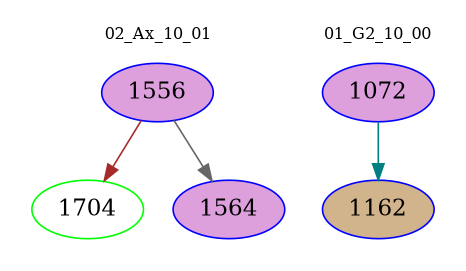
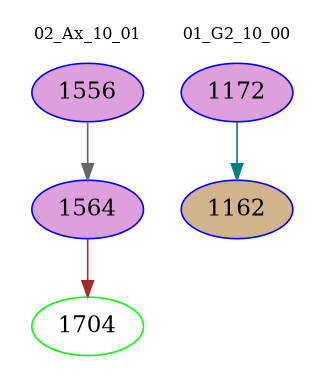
node "1072": label "1072" -> "1172"
edge "1556" -> "1704": now "1564" -> "1704"
